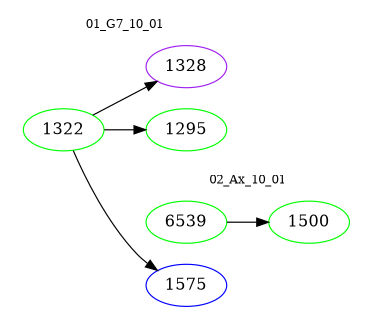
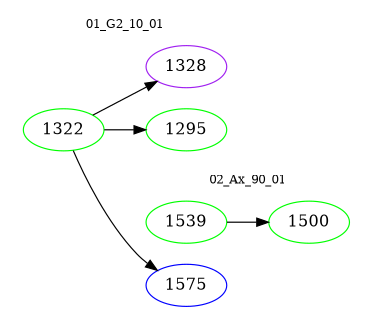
cluster "01_G7_10_01": label "01_G7_10_01" -> "01_G2_10_01"
cluster "02_Ax_10_01": label "02_Ax_10_01" -> "02_Ax_90_01"
node "6539": label "6539" -> "1539"
